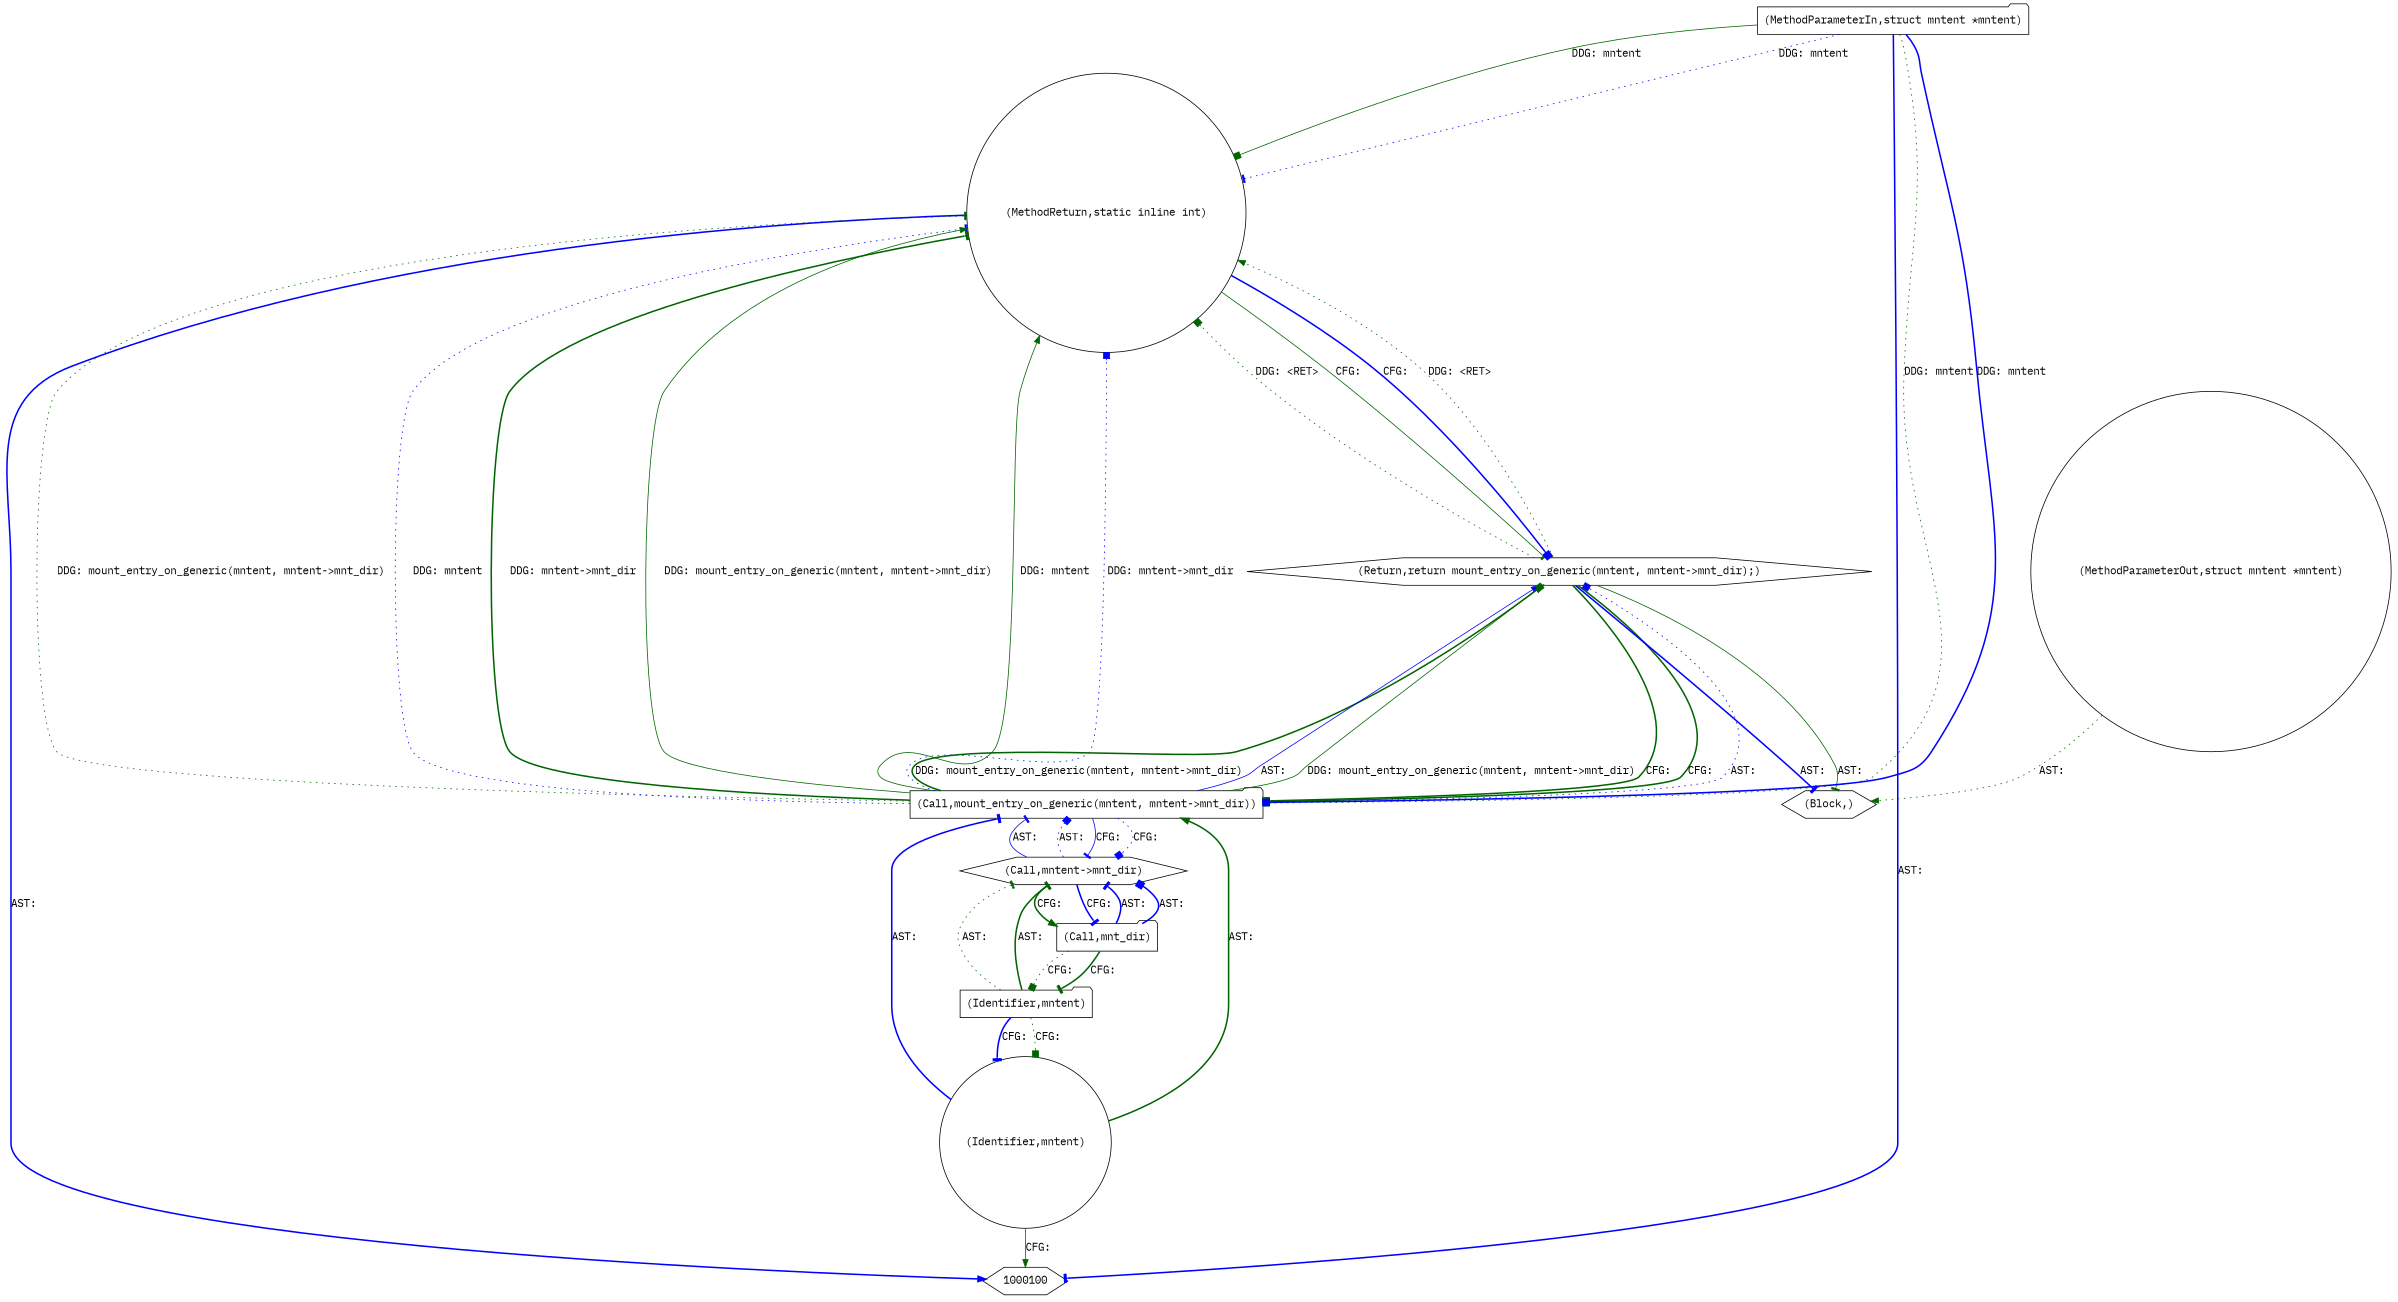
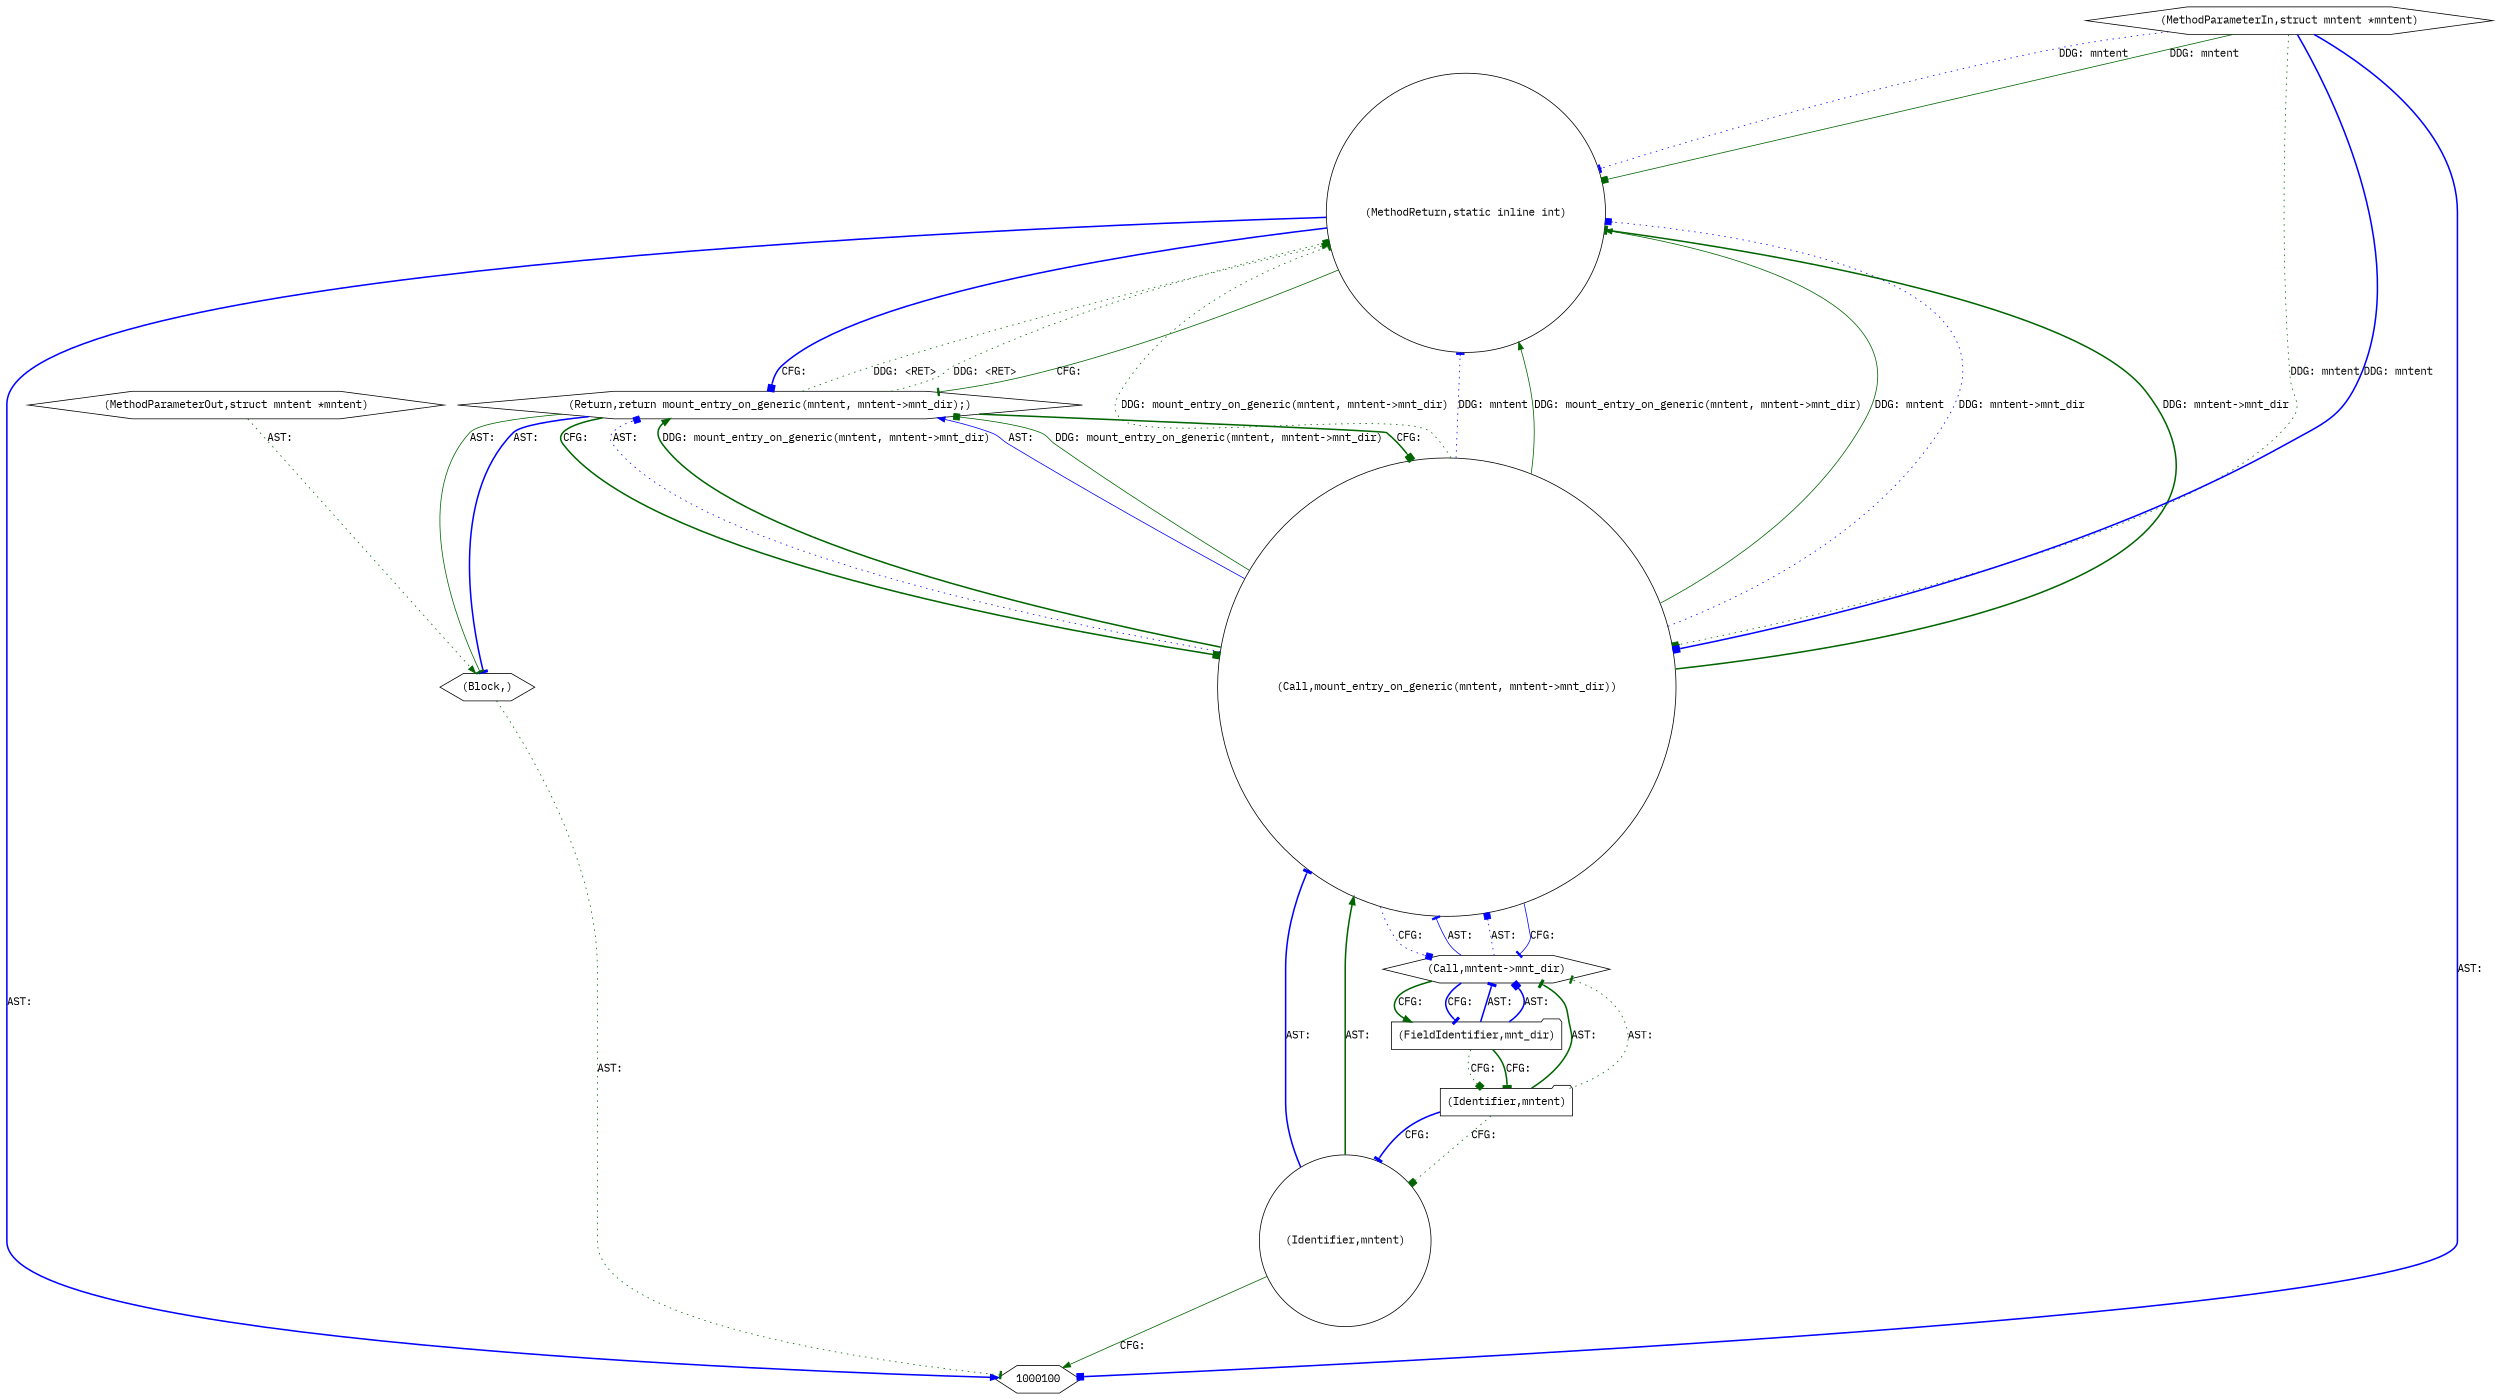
node "(MethodParameterIn,struct mntent *mntent)": shape folder -> hexagon
node "(MethodParameterOut,struct mntent *mntent)": shape circle -> hexagon
node "(Call,mount_entry_on_generic(mntent, mntent->mnt_dir))": shape folder -> circle
node "(Call,mnt_dir)": label "(Call,mnt_dir)" -> "(FieldIdentifier,mnt_dir)"
edge "(MethodParameterIn,struct mntent *mntent)" -> "1000100": arrowhead tee -> box
edge "(Block,)" -> "1000100": added, label "AST:"
